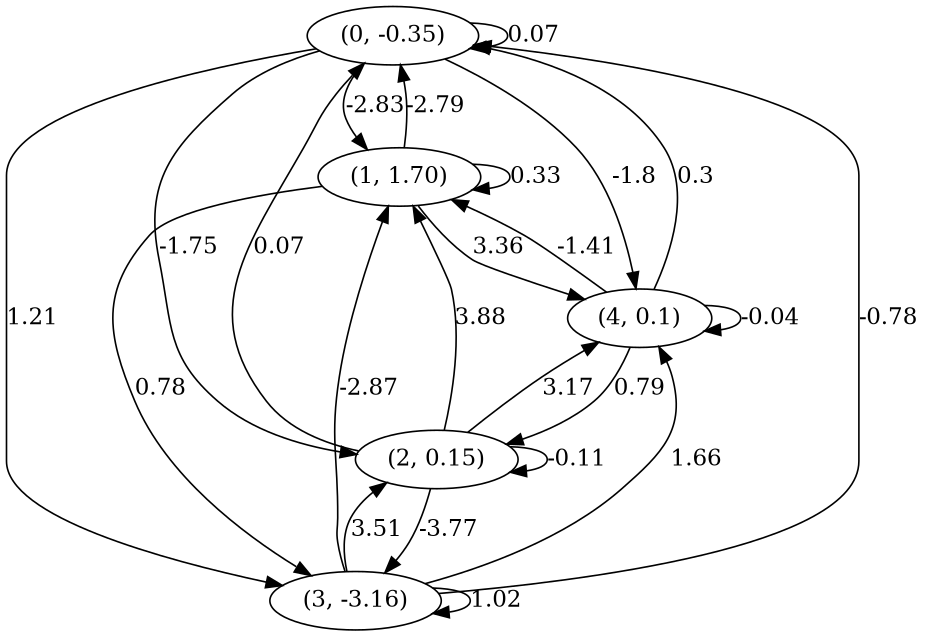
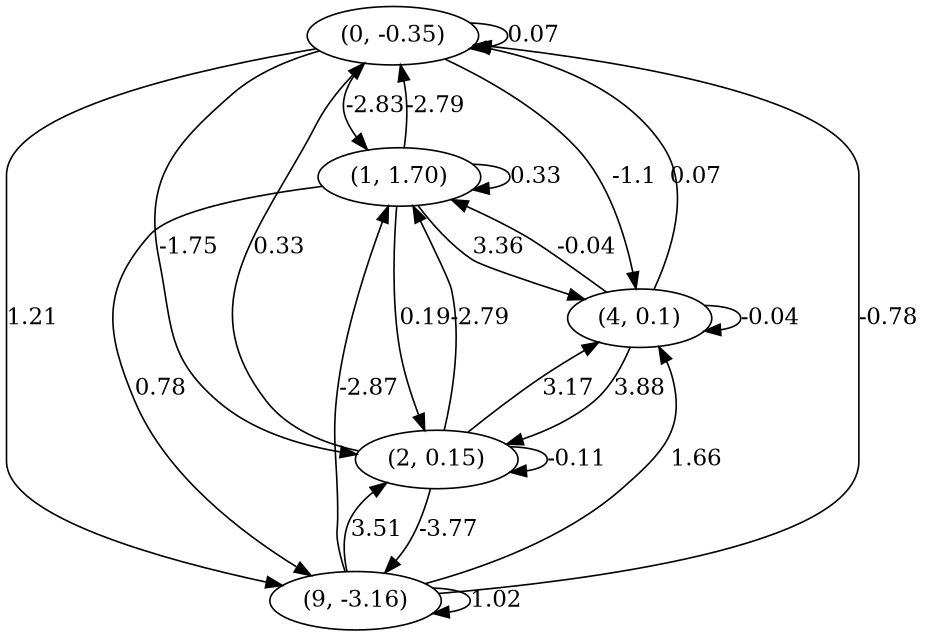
edge "(0, -0.35)" -> "(4, 0.1)": label "-1.8" -> "-1.1"
edge "(4, 0.1)" -> "(0, -0.35)": label "0.3" -> "0.07"
edge "(2, 0.15)" -> "(0, -0.35)": label "0.07" -> "0.33"
edge "(4, 0.1)" -> "(1, 1.70)": label "-1.41" -> "-0.04"
edge "(1, 1.70)" -> "(2, 0.15)": added, label "0.19"
edge "(2, 0.15)" -> "(1, 1.70)": label "3.88" -> "-2.79"
edge "(4, 0.1)" -> "(2, 0.15)": label "0.79" -> "3.88"
node "(3, -3.16)": label "(3, -3.16)" -> "(9, -3.16)"
